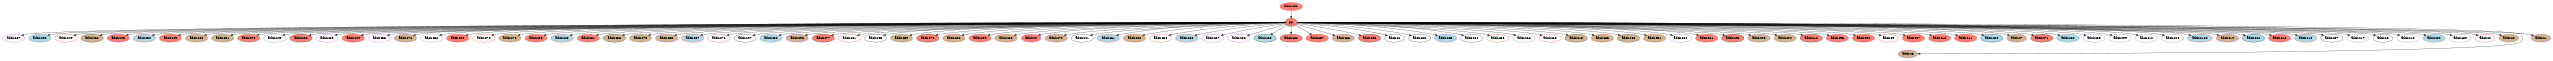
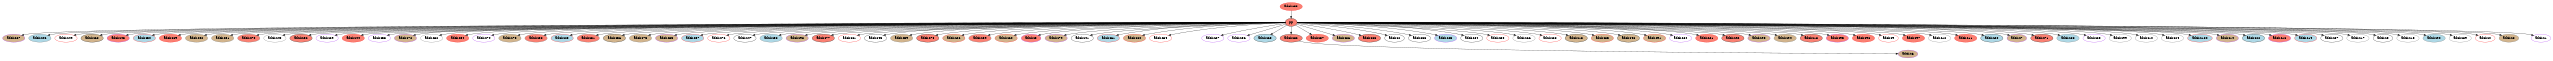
node "adcirc67": fillcolor white -> tan
node "adcirc74": color red -> purple
node "adcirc4": label "adcirc4" -> "adcirc3"
node "adcirc62": removed
node "adcirc12": fillcolor salmon -> white
node "adcirc1": fillcolor tan -> white
edge "pp" -> "adcirc6": now "adcirc82" -> "adcirc6"
